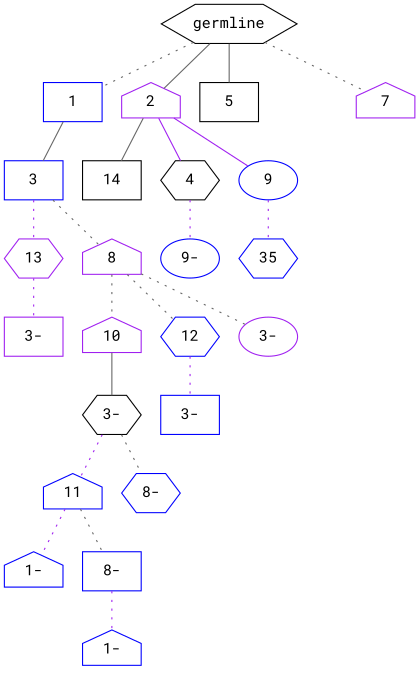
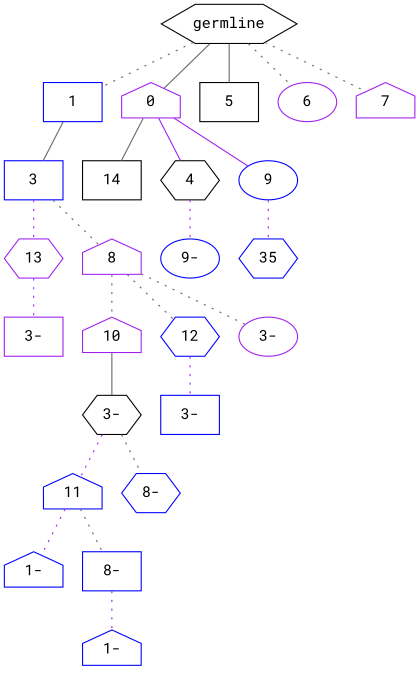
node "2": label "2" -> "0"
node "6": added
